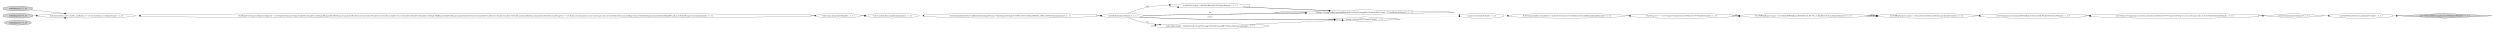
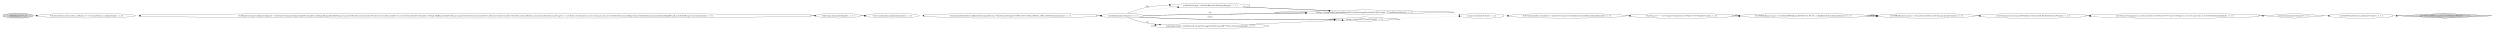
node "testBadRequest['0', '1', '0']": removed
node "testBadRequest['1', '0', '0']": removed
